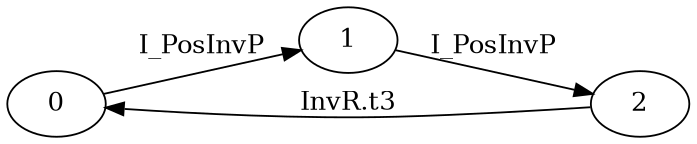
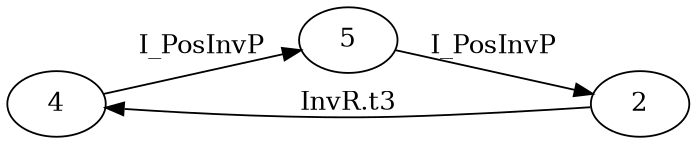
node "1": label "1" -> "5"
node "0": label "0" -> "4"
